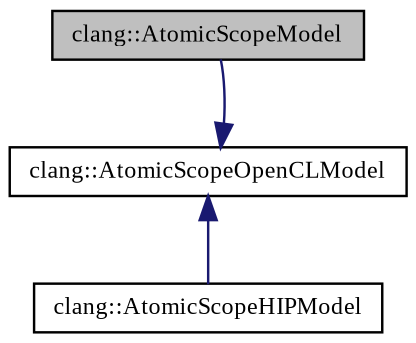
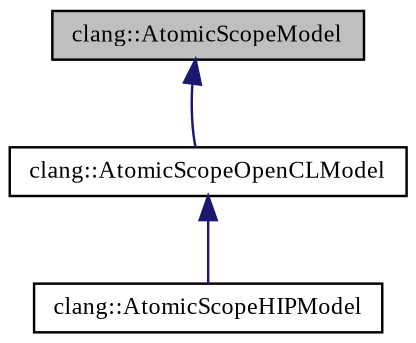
edge "clang::AtomicScopeModel" -> "clang::AtomicScopeOpenCLModel": reversed
